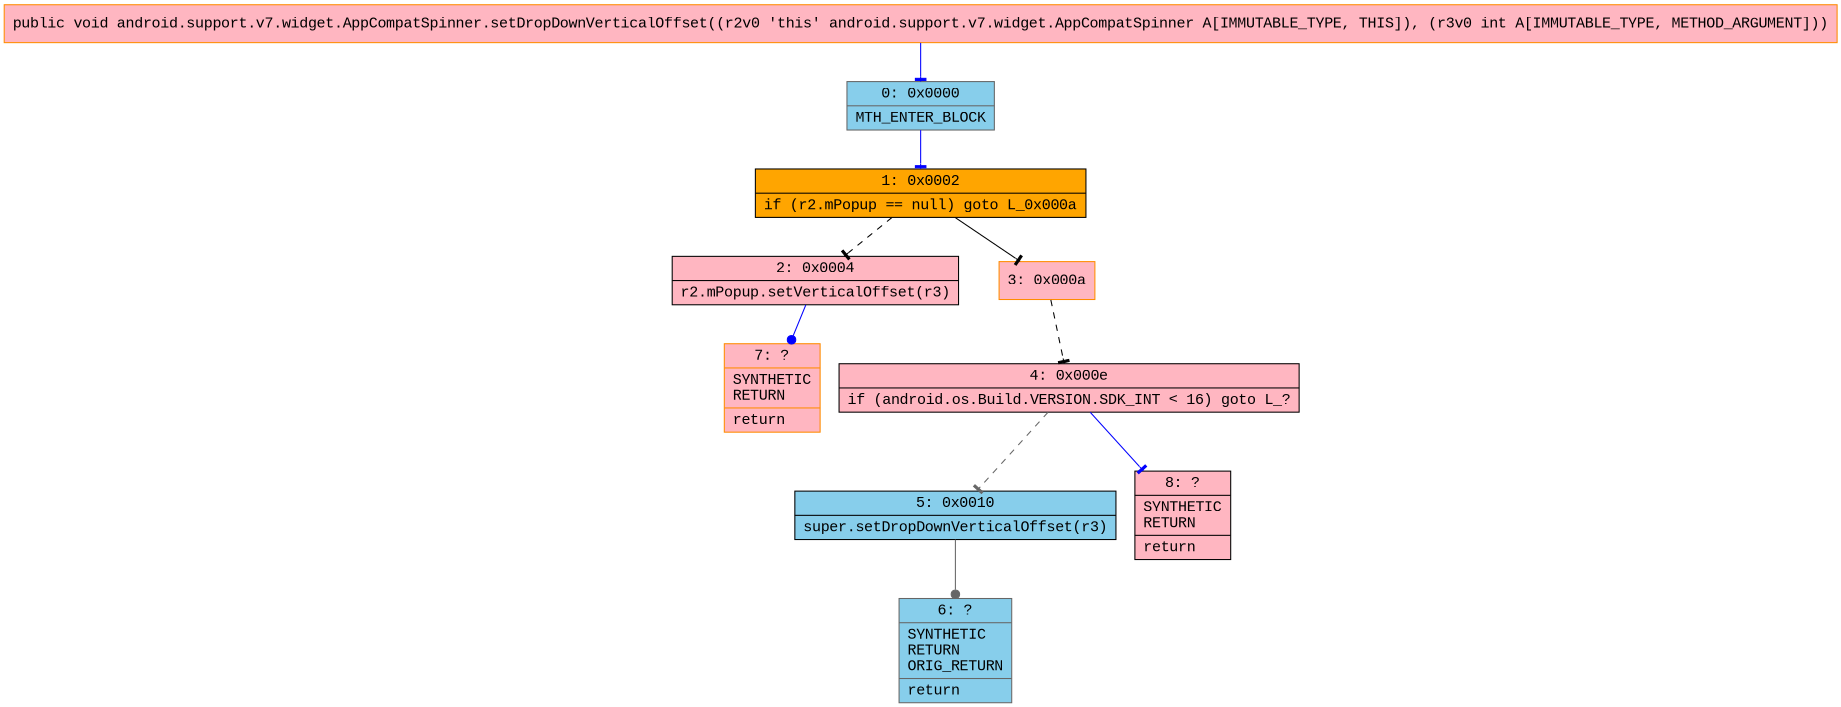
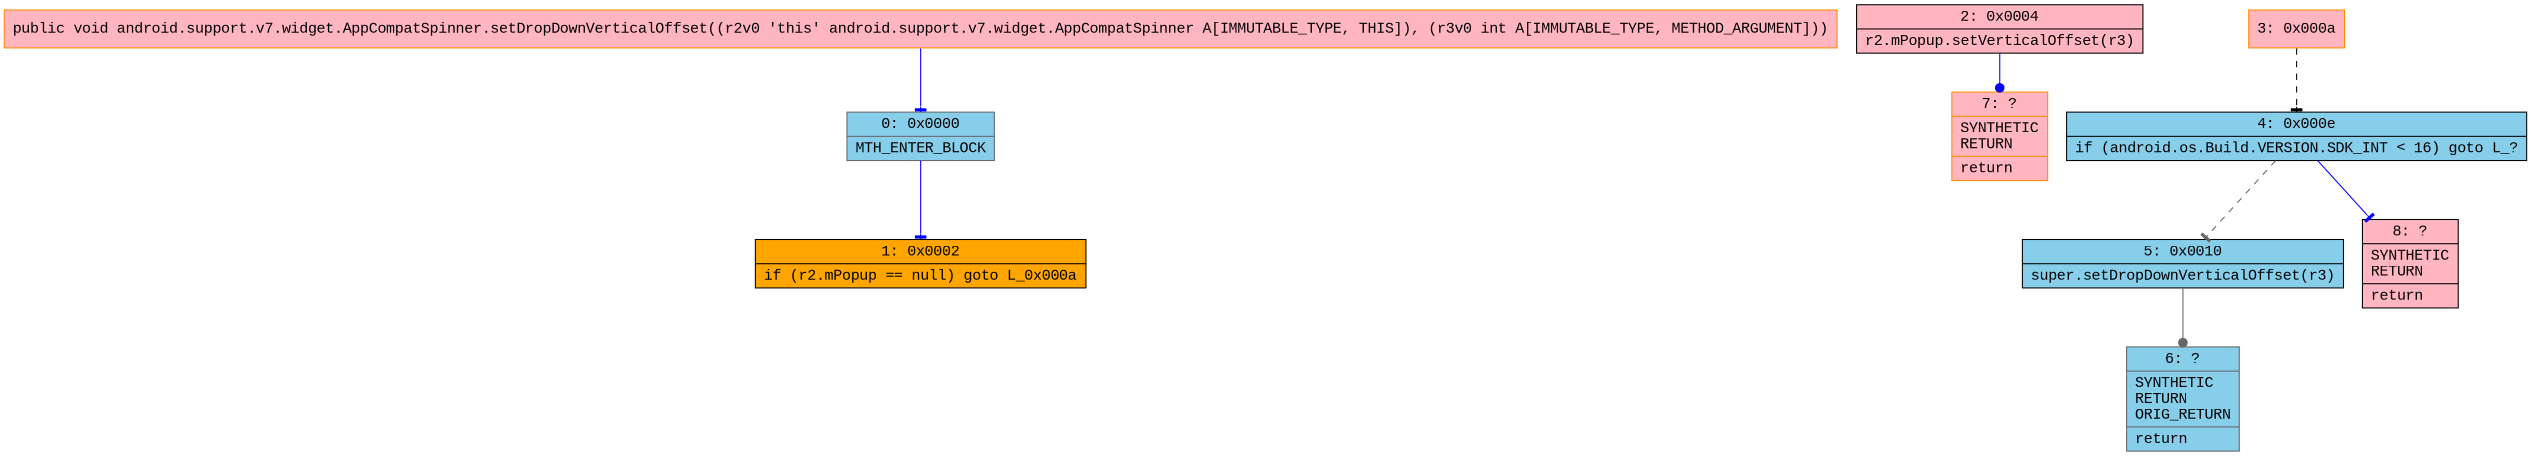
edge "1: 0x0002" -> "2: 0x0004": removed
edge "1: 0x0002" -> "3: 0x000a": removed
node "4: 0x000e": fillcolor lightpink -> skyblue
